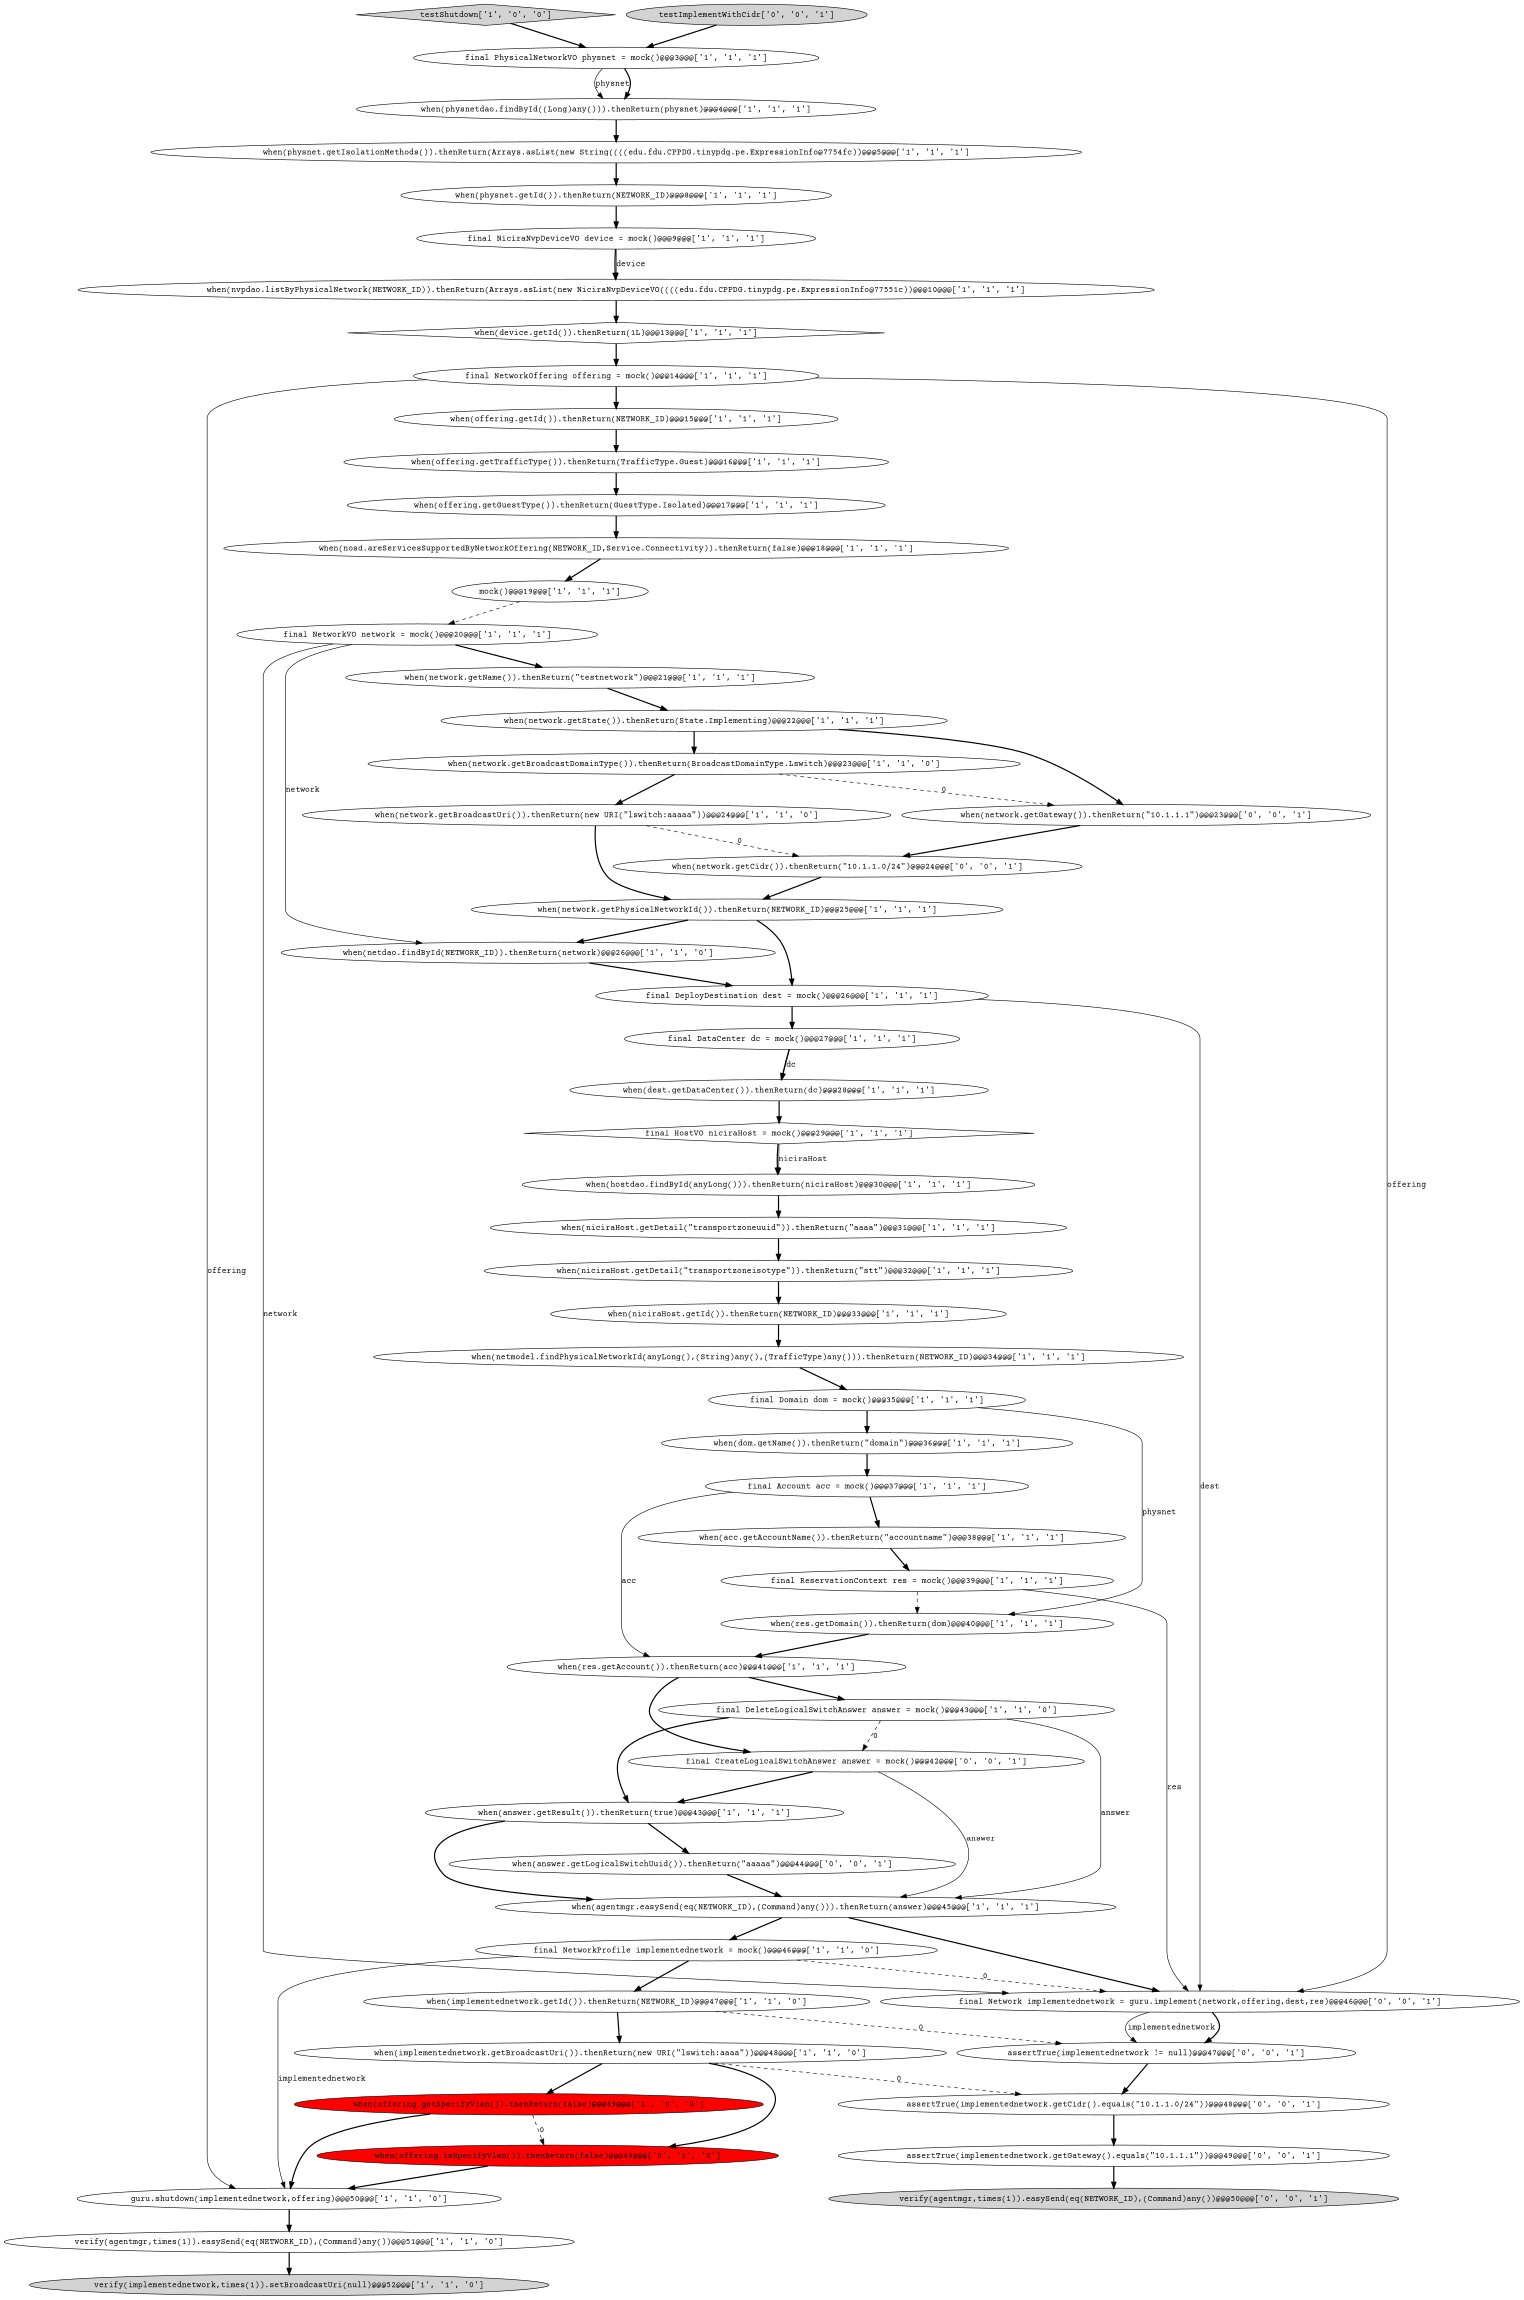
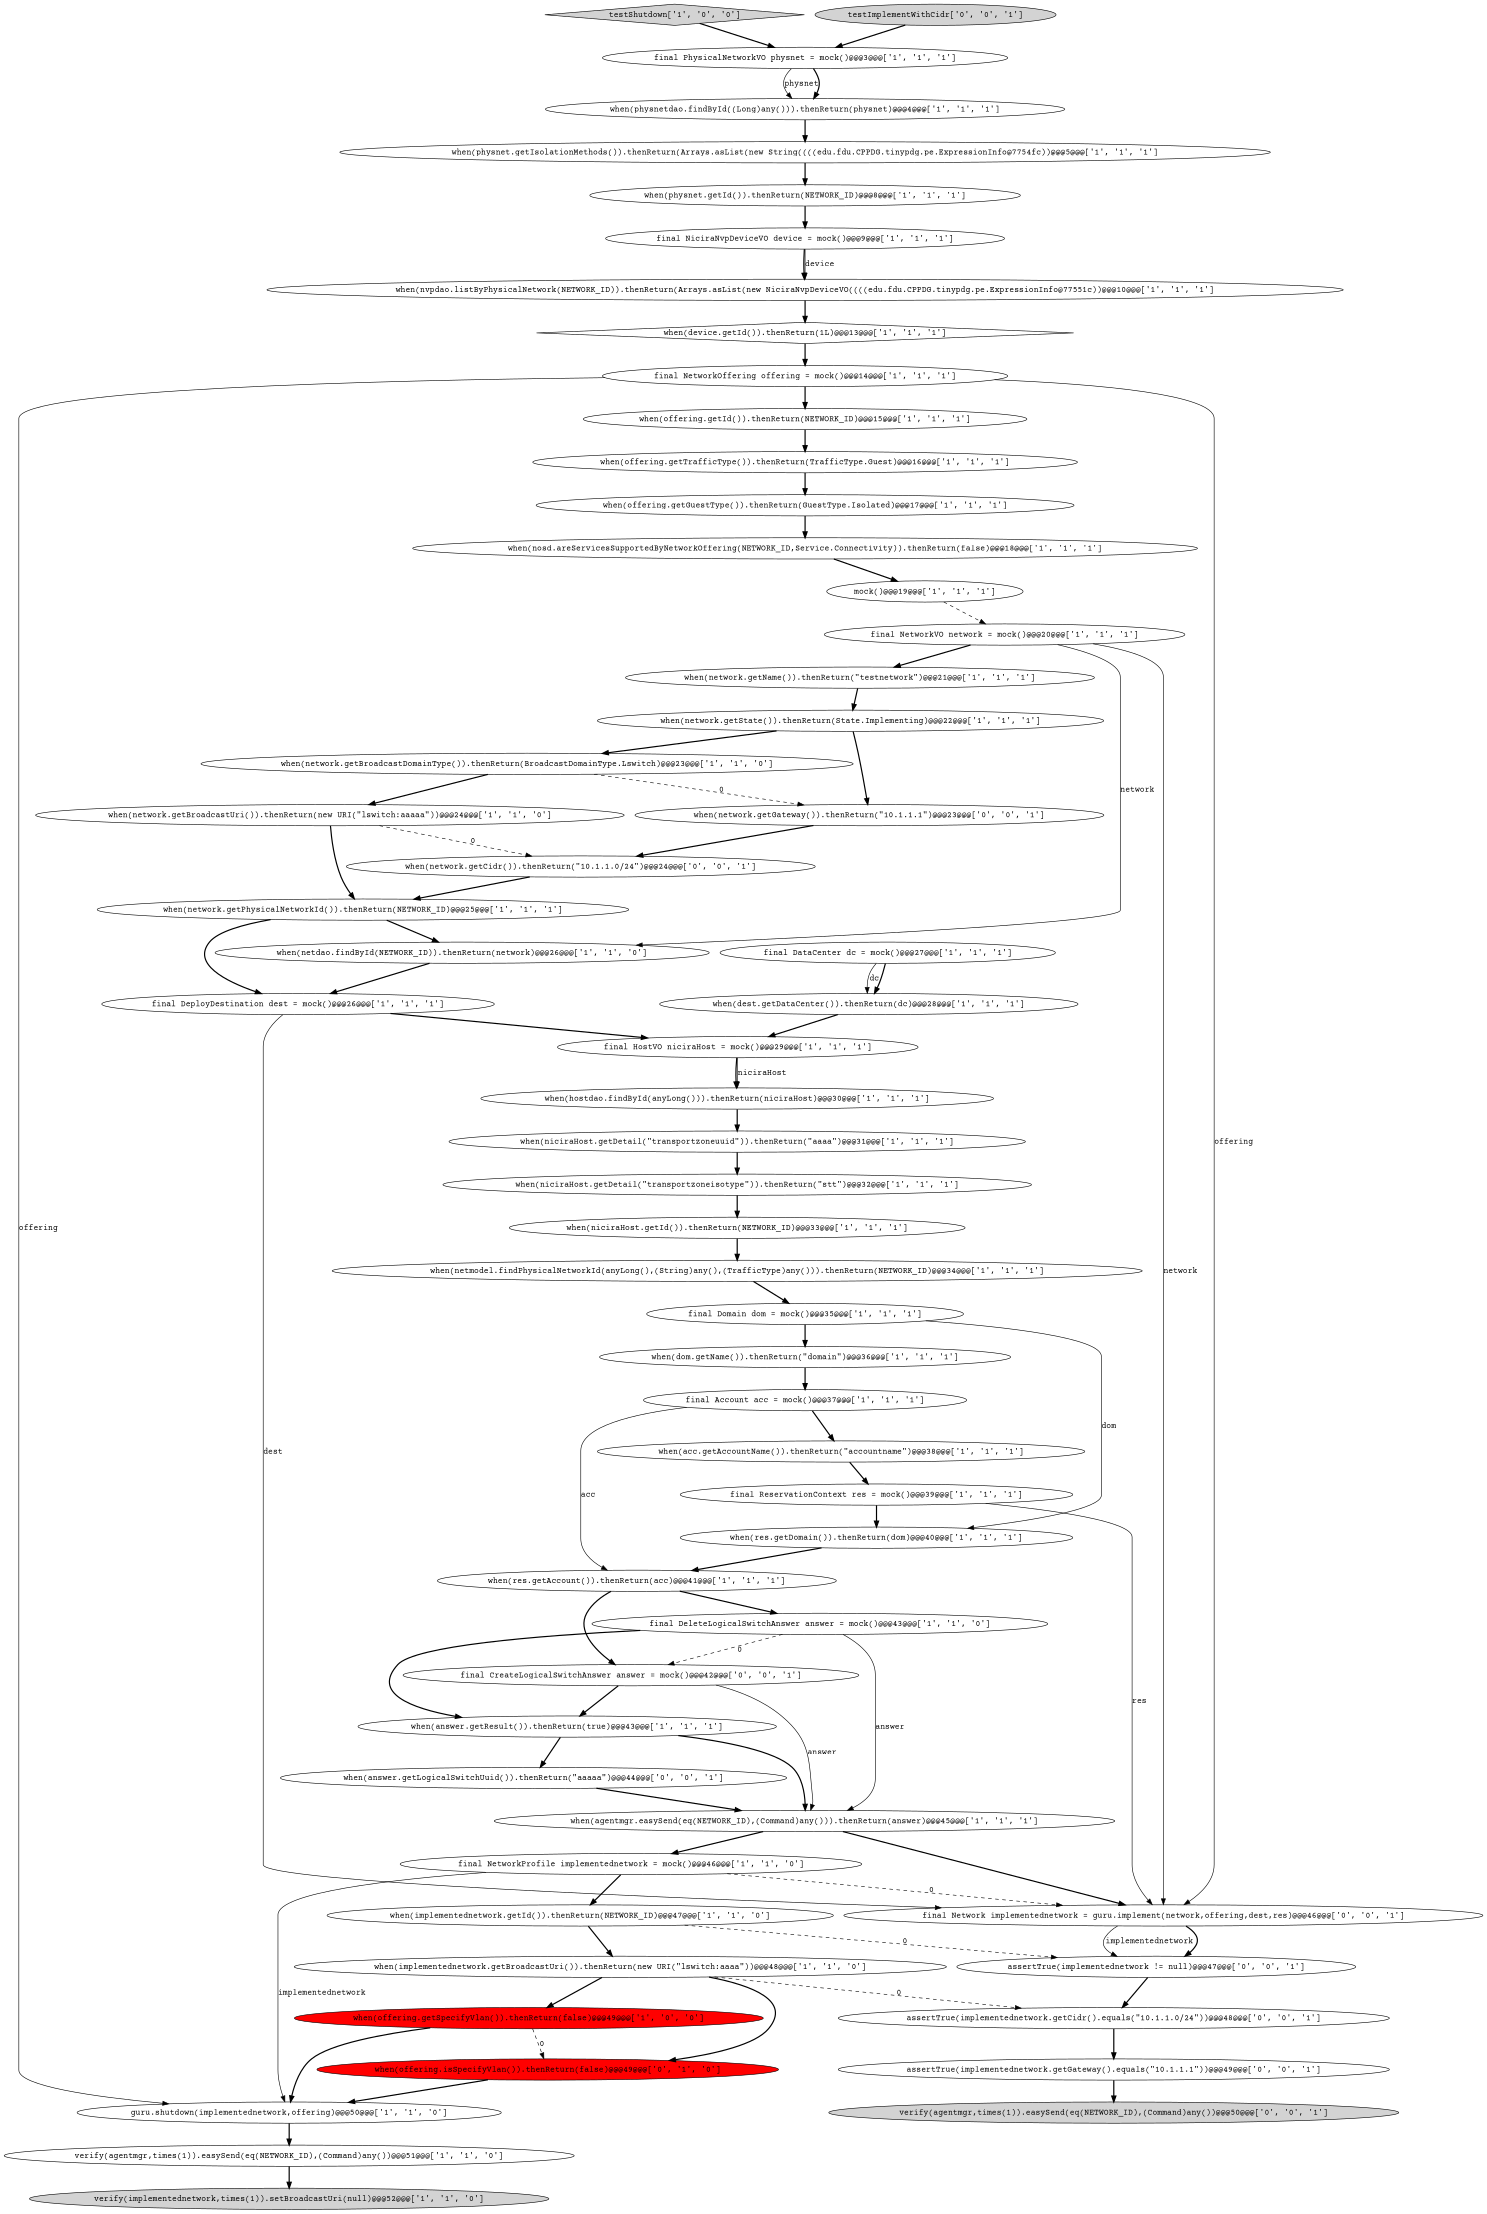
edge "final DeployDestination dest = mock()@@@26@@@['1', '1', '1']" -> "final DataCenter dc = mock()@@@27@@@['1', '1', '1']": now "final DeployDestination dest = mock()@@@26@@@['1', '1', '1']" -> "final HostVO niciraHost = mock()@@@29@@@['1', '1', '1']"
node "final HostVO niciraHost = mock()@@@29@@@['1', '1', '1']": shape diamond -> ellipse
edge "final Domain dom = mock()@@@35@@@['1', '1', '1']" -> "when(res.getDomain()).thenReturn(dom)@@@40@@@['1', '1', '1']": label "physnet" -> "dom"
edge "final ReservationContext res = mock()@@@39@@@['1', '1', '1']" -> "when(res.getDomain()).thenReturn(dom)@@@40@@@['1', '1', '1']": style dashed -> bold
